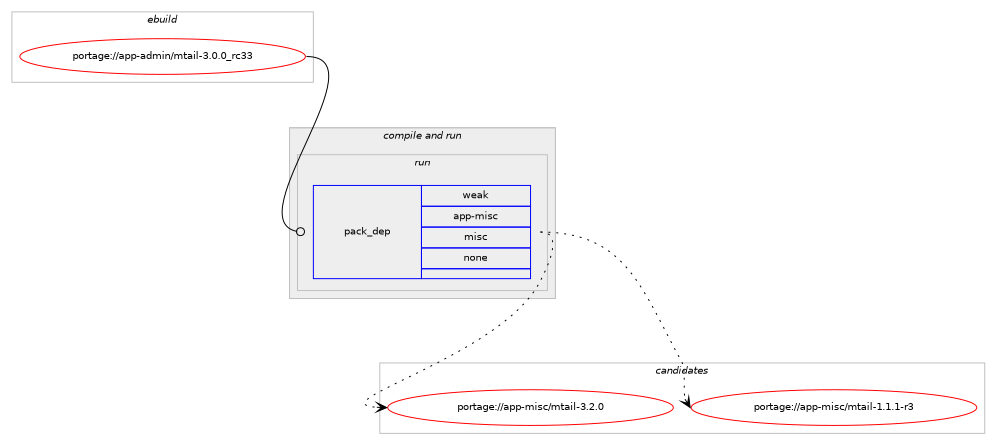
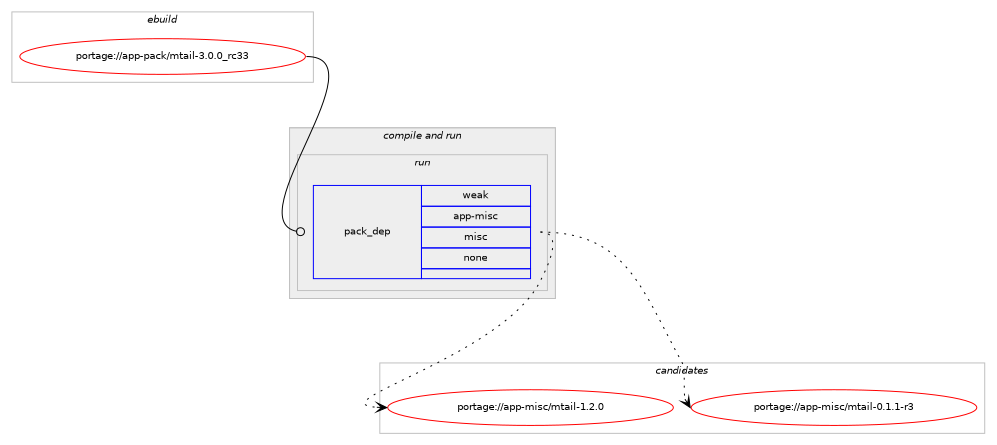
node "portage://app-admin/mtail-3.0.0_rc33": label "portage://app-admin/mtail-3.0.0_rc33" -> "portage://app-pack/mtail-3.0.0_rc33"
node "portage://app-misc/mtail-3.2.0": label "portage://app-misc/mtail-3.2.0" -> "portage://app-misc/mtail-1.2.0"
node "portage://app-misc/mtail-1.1.1-r3": label "portage://app-misc/mtail-1.1.1-r3" -> "portage://app-misc/mtail-0.1.1-r3"
